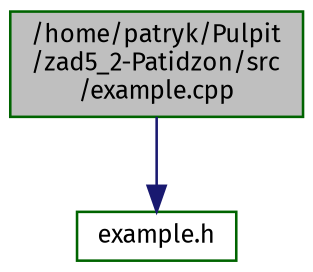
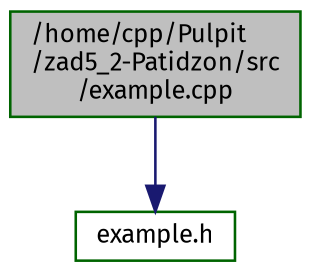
node "/home/patryk/Pulpit /zad5_2-Patidzon/src /example.cpp": label "/home/patryk/Pulpit /zad5_2-Patidzon/src /example.cpp" -> "/home/cpp/Pulpit /zad5_2-Patidzon/src /example.cpp"
